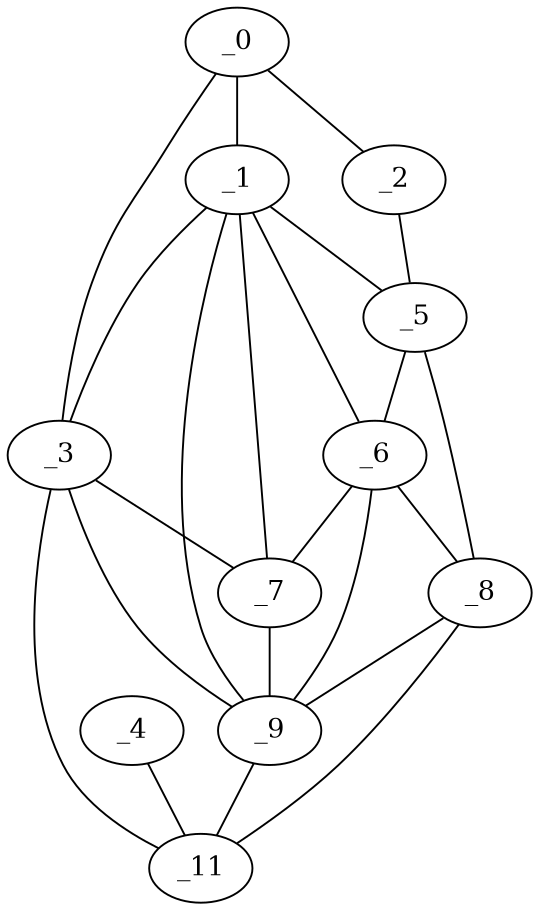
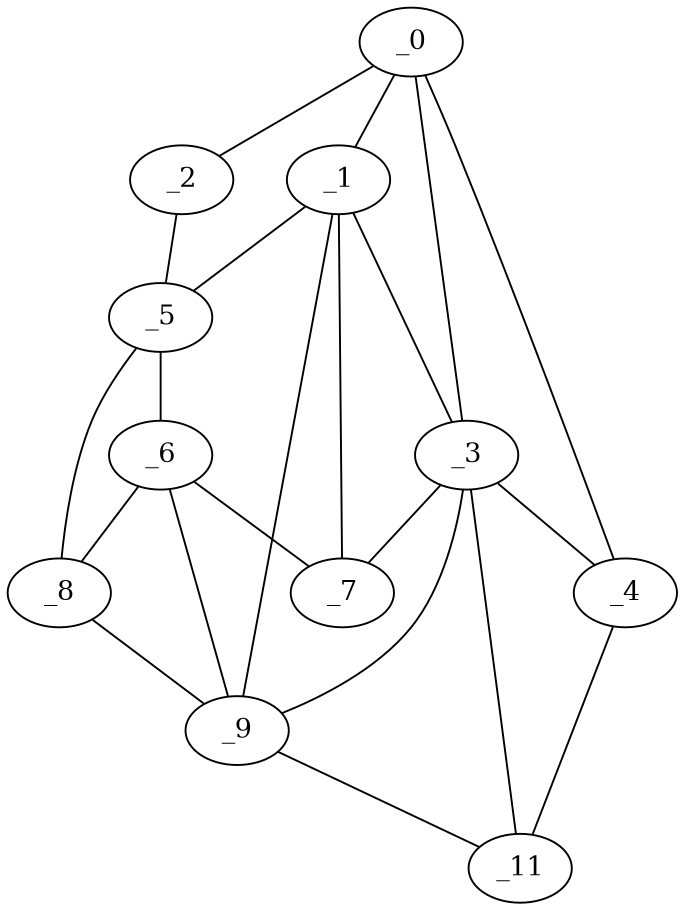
edge "_0" -- "_4": added
edge "_1" -- "_6": removed
edge "_3" -- "_4": added
edge "_7" -- "_9": removed
edge "_8" -- "_11": removed
